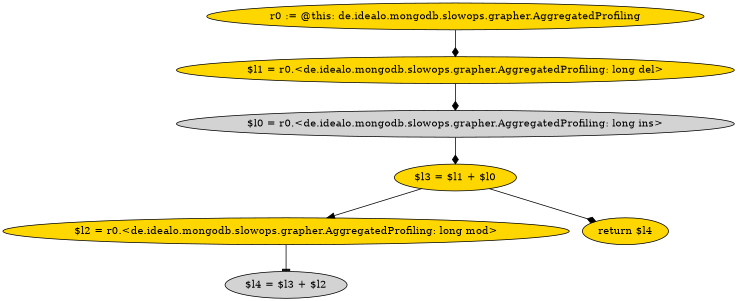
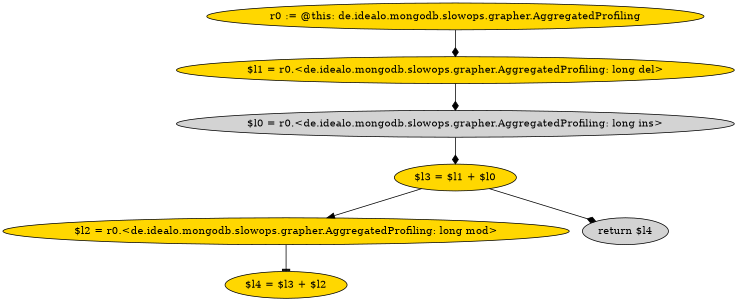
node "return $l4": fillcolor gold -> lightgrey
node "$l4 = $l3 + $l2": fillcolor lightgrey -> gold
